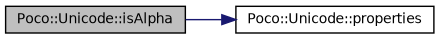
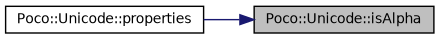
edge "Poco::Unicode::isAlpha" -> "Poco::Unicode::properties": reversed
